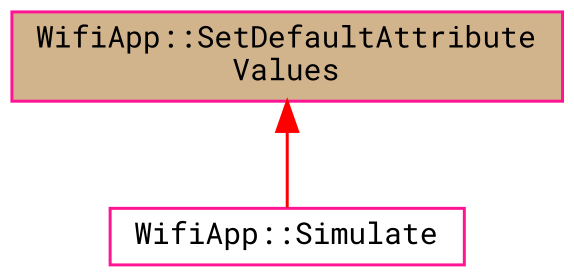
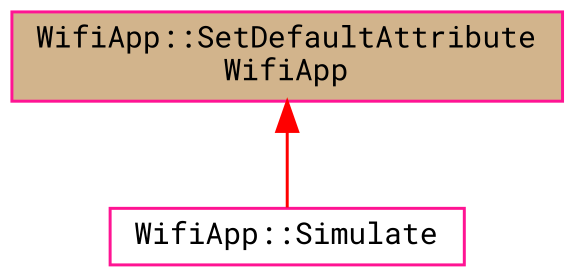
node "WifiApp::SetDefaultAttribute Values": label "WifiApp::SetDefaultAttribute Values" -> "WifiApp::SetDefaultAttribute WifiApp"
